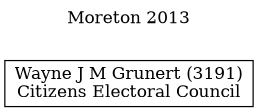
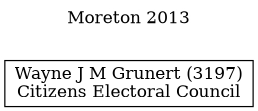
node "Wayne J M Grunert (3191) Citizens Electoral Council": label "Wayne J M Grunert (3191) Citizens Electoral Council" -> "Wayne J M Grunert (3197) Citizens Electoral Council"
